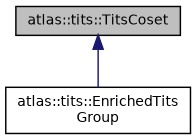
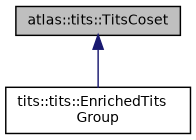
node "atlas::tits::EnrichedTits Group": label "atlas::tits::EnrichedTits Group" -> "tits::tits::EnrichedTits Group"
